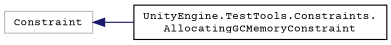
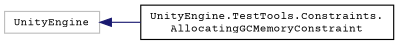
node "Constraint": label "Constraint" -> "UnityEngine"
